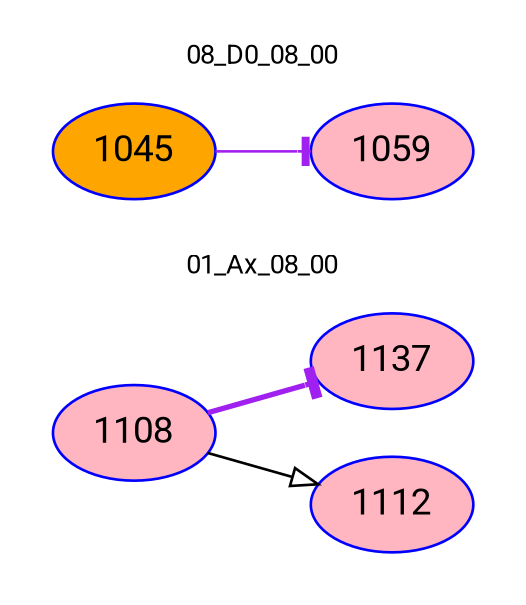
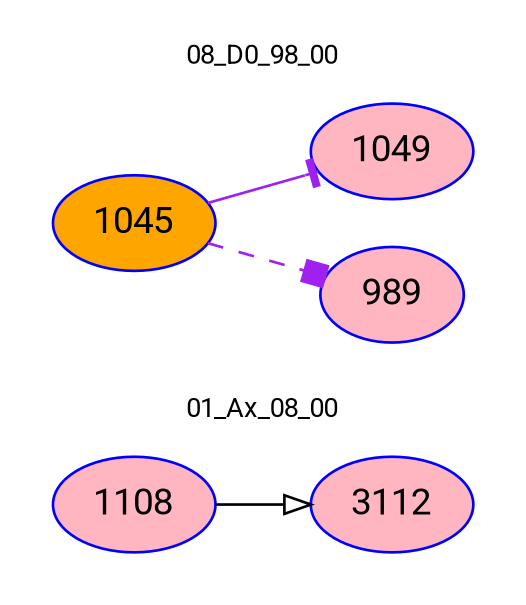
cluster "08_D0_08_00": label "08_D0_08_00" -> "08_D0_98_00"
node "1059": label "1059" -> "1049"
node "989": added
node "1137": removed
node "1112": label "1112" -> "3112"
